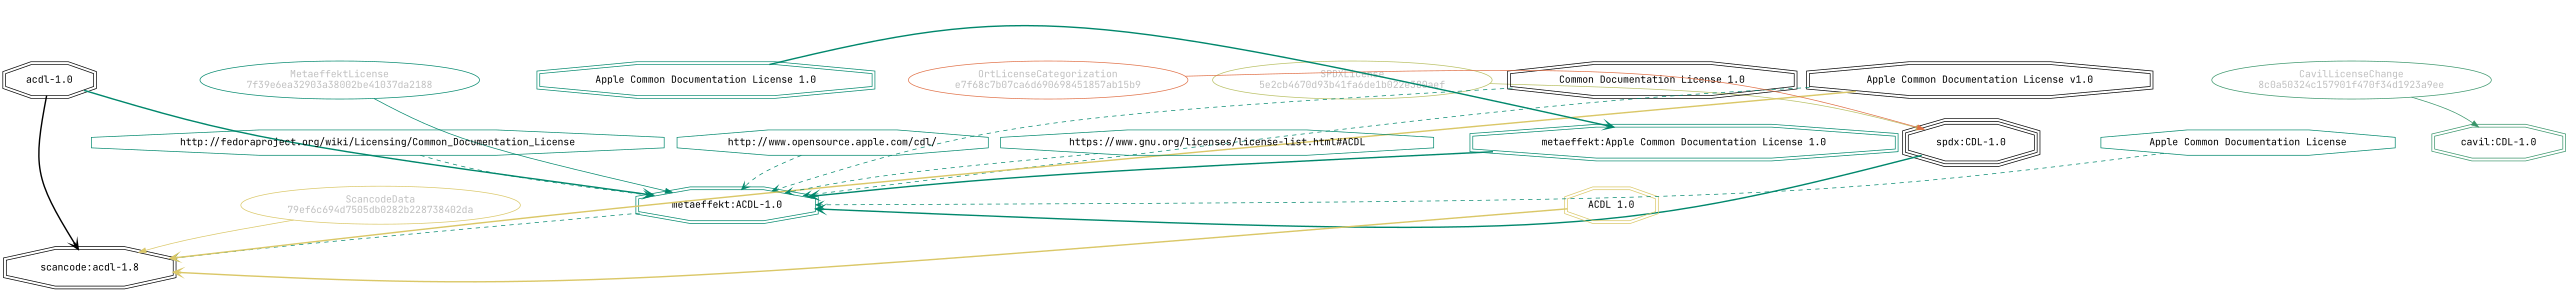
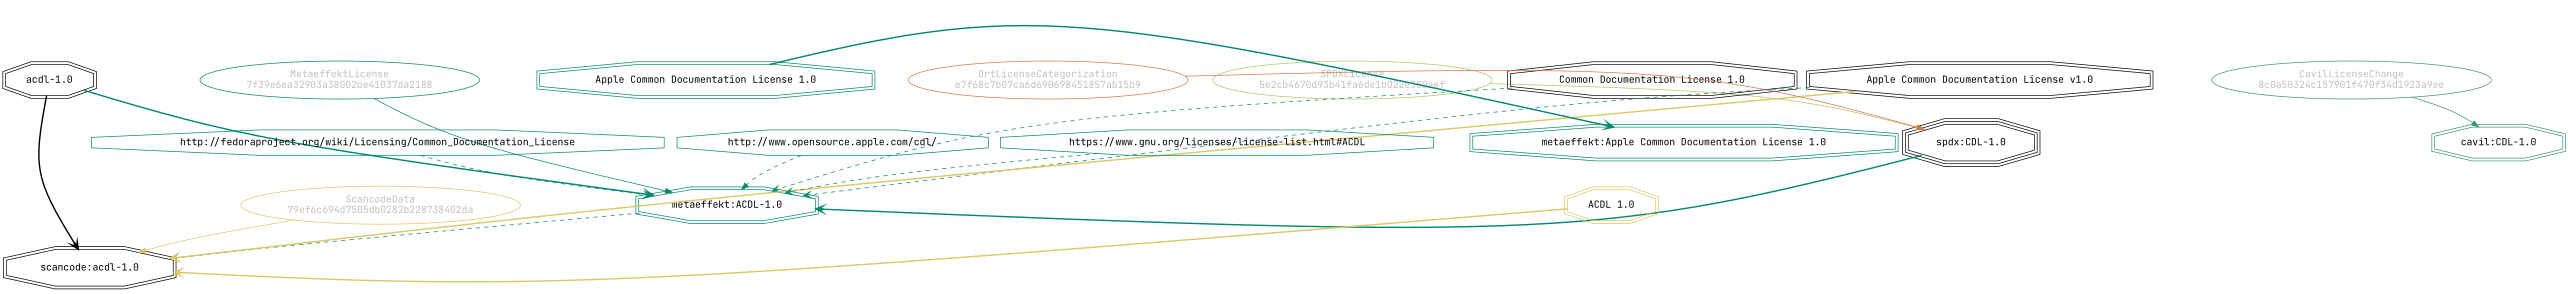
node "Apple Common Documentation License": removed
edge "http://www.opensource.apple.com/cdl/" -> "metaeffekt:ACDL-1.0": arrowhead vee -> normal
edge "metaeffekt:Apple Common Documentation License 1.0" -> "metaeffekt:ACDL-1.0": removed
node "scancode:acdl-1.8": label "scancode:acdl-1.8" -> "scancode:acdl-1.0"
